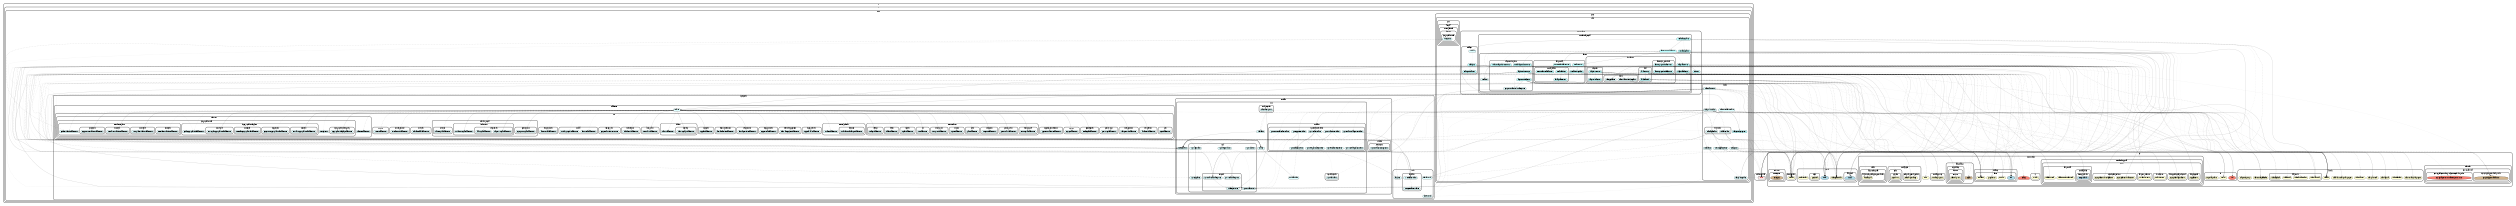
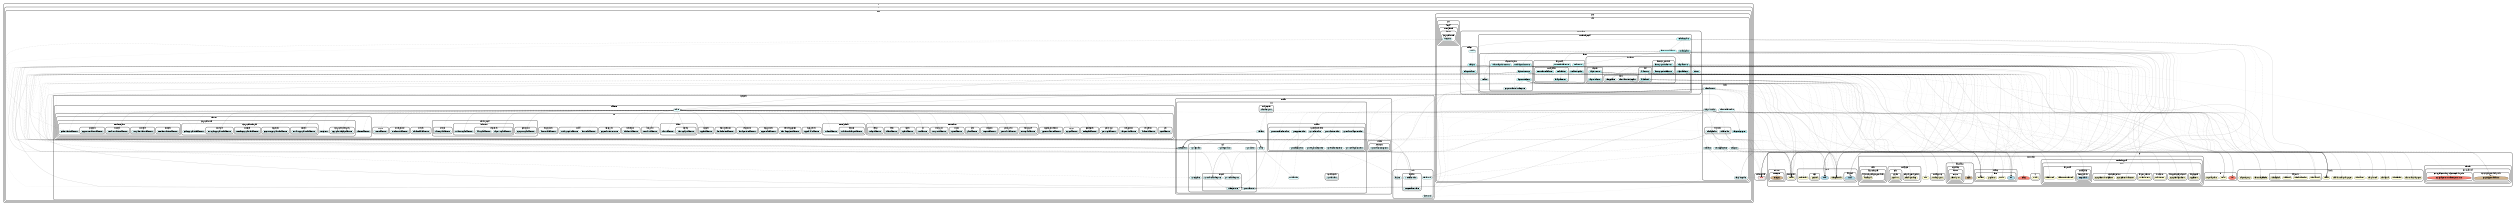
cluster "data-warehouses-form": label "data-warehouses-form" -> "data-warehouses-web"
